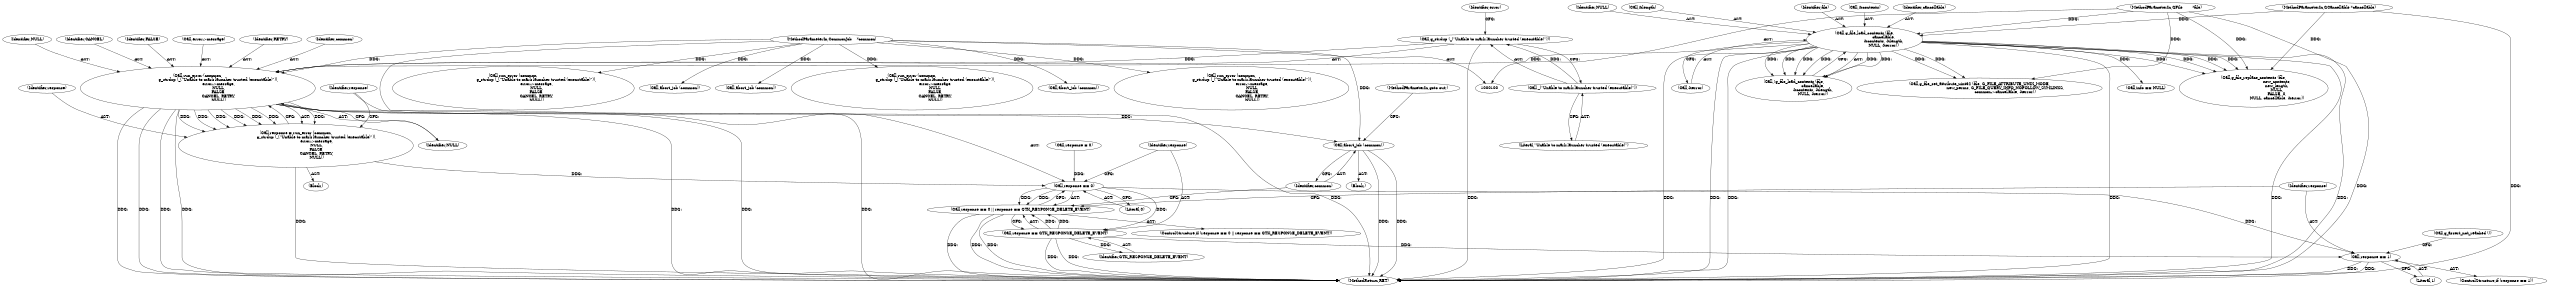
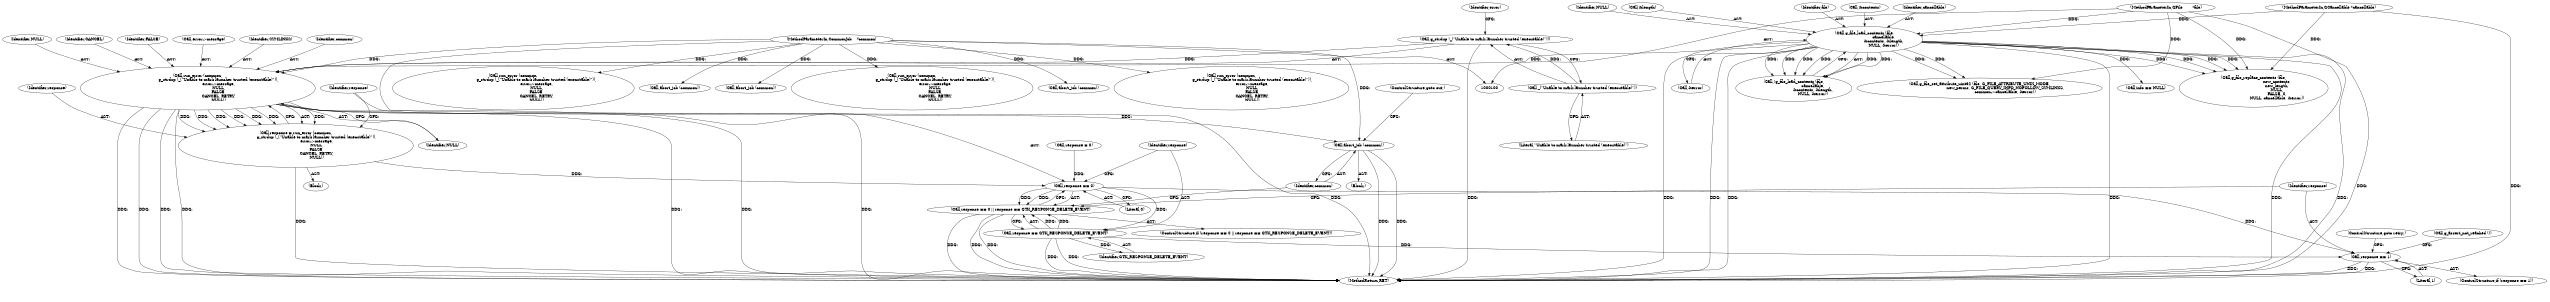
node "(Identifier,RETRY)": label "(Identifier,RETRY)" -> "(Identifier,SYMLINKS)"
node "(MethodParameterIn,goto out;)": label "(MethodParameterIn,goto out;)" -> "(ControlStructure,goto out;)"
node "(ControlStructure,goto retry;)": added
